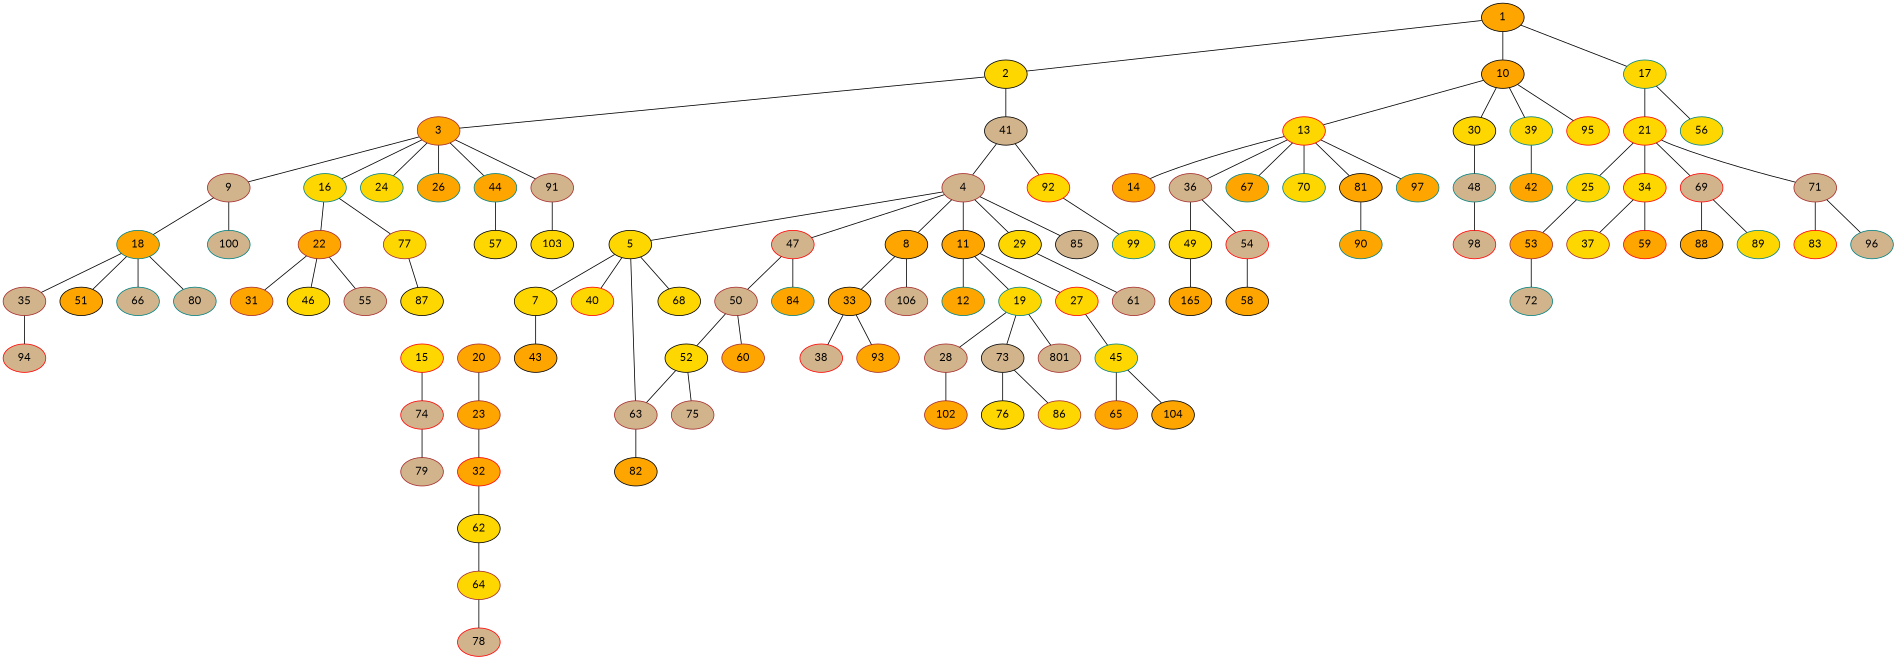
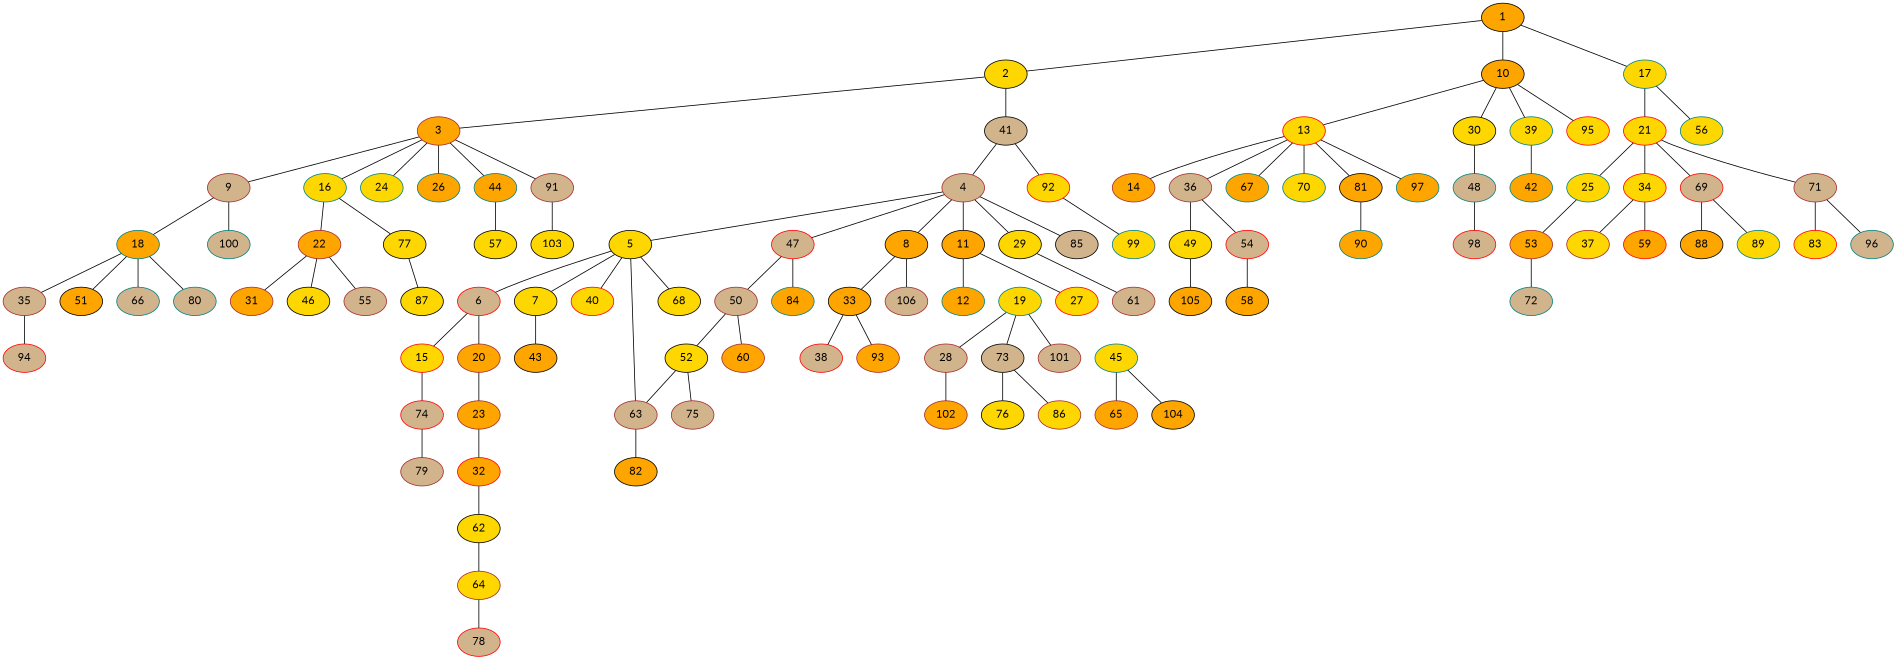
node "77": color brown -> black
edge "11" -- "19": removed
node "6": added
node "165": label "165" -> "105"
edge "27" -- "45": removed
node "801": label "801" -> "101"
